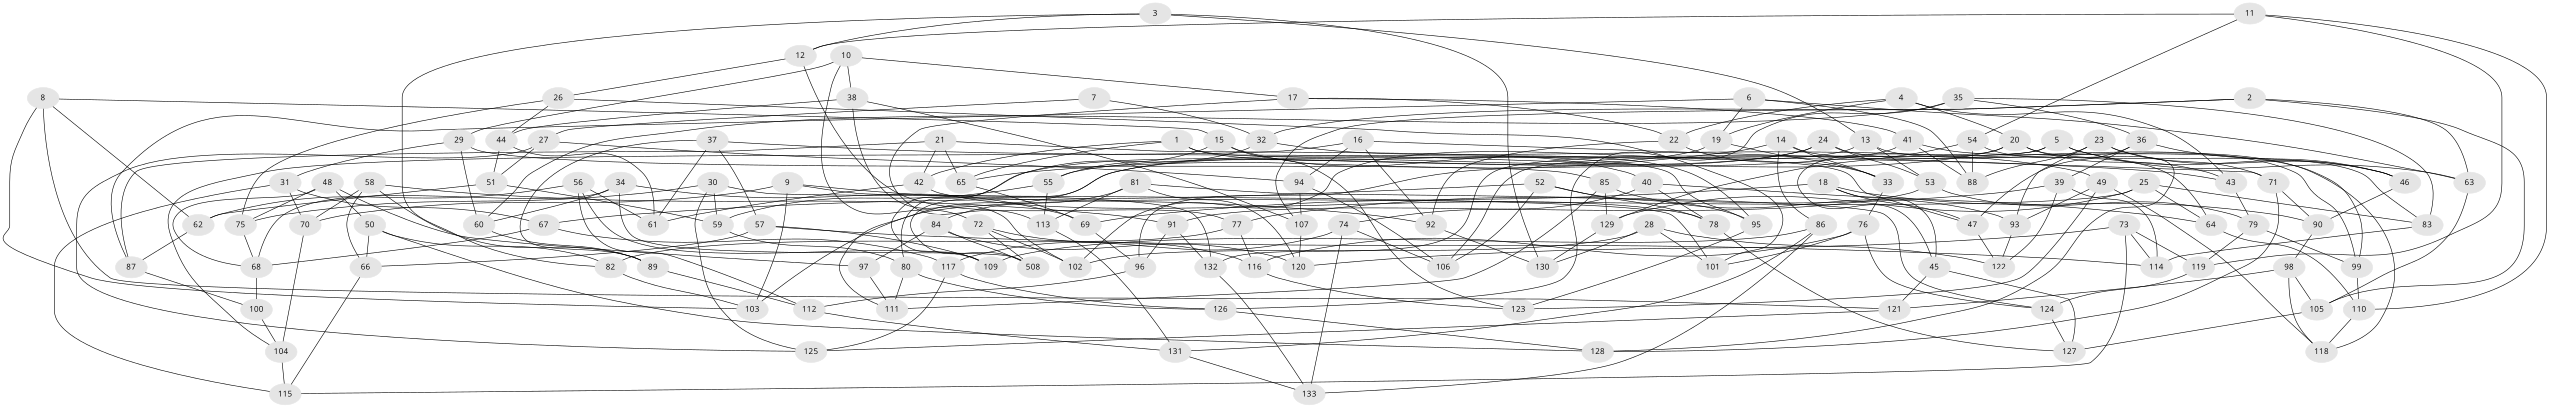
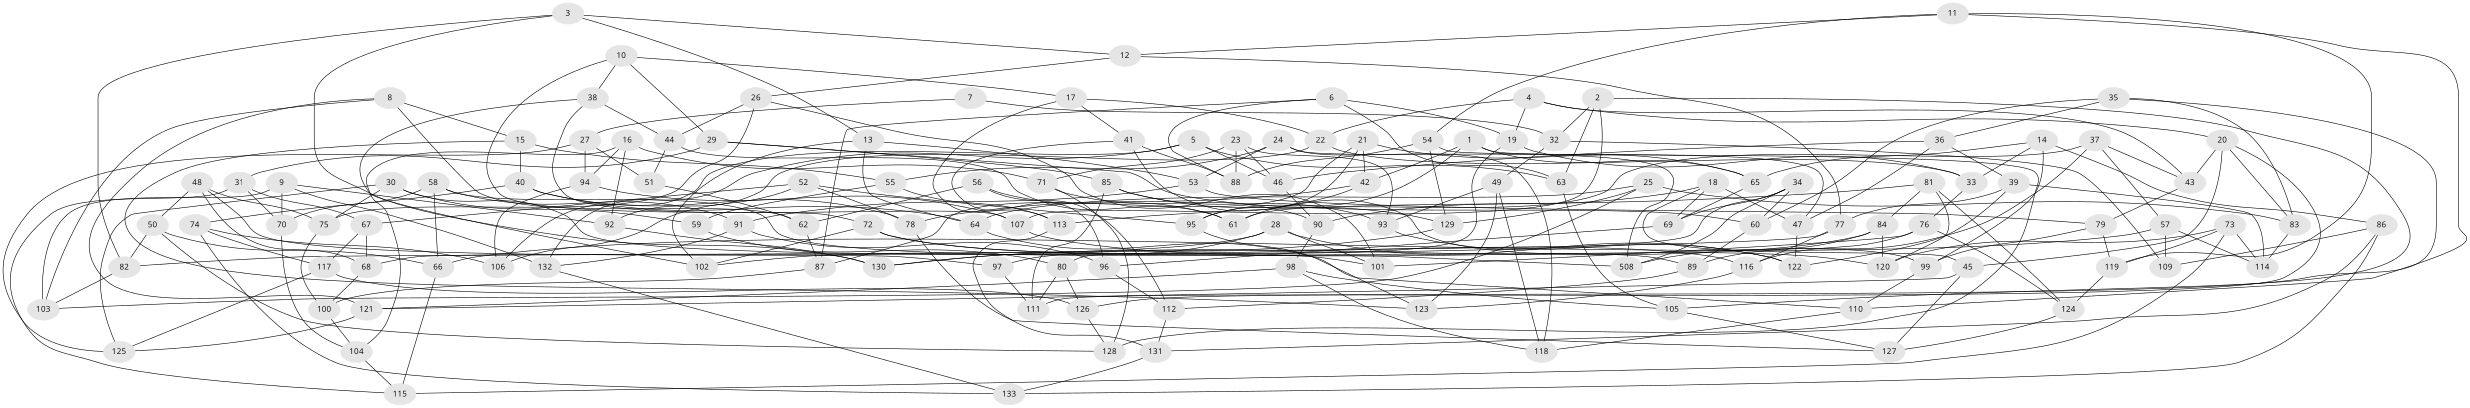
edge "51" -- "59": removed
edge "75" -- "68": now "75" -- "100"
edge "56" -- "109": removed
